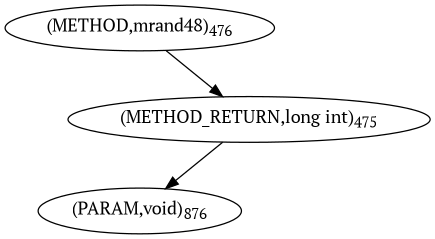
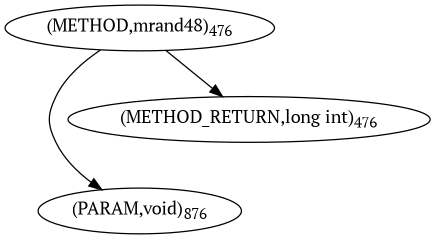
node "(METHOD_RETURN,long int)": text "475" -> "476"
edge "(METHOD_RETURN,long int)" -> "(PARAM,void)": now "(METHOD,mrand48)" -> "(PARAM,void)"
